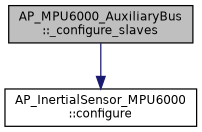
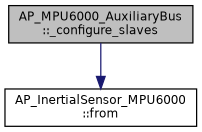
node "AP_InertialSensor_MPU6000 ::configure": label "AP_InertialSensor_MPU6000 ::configure" -> "AP_InertialSensor_MPU6000 ::from"
